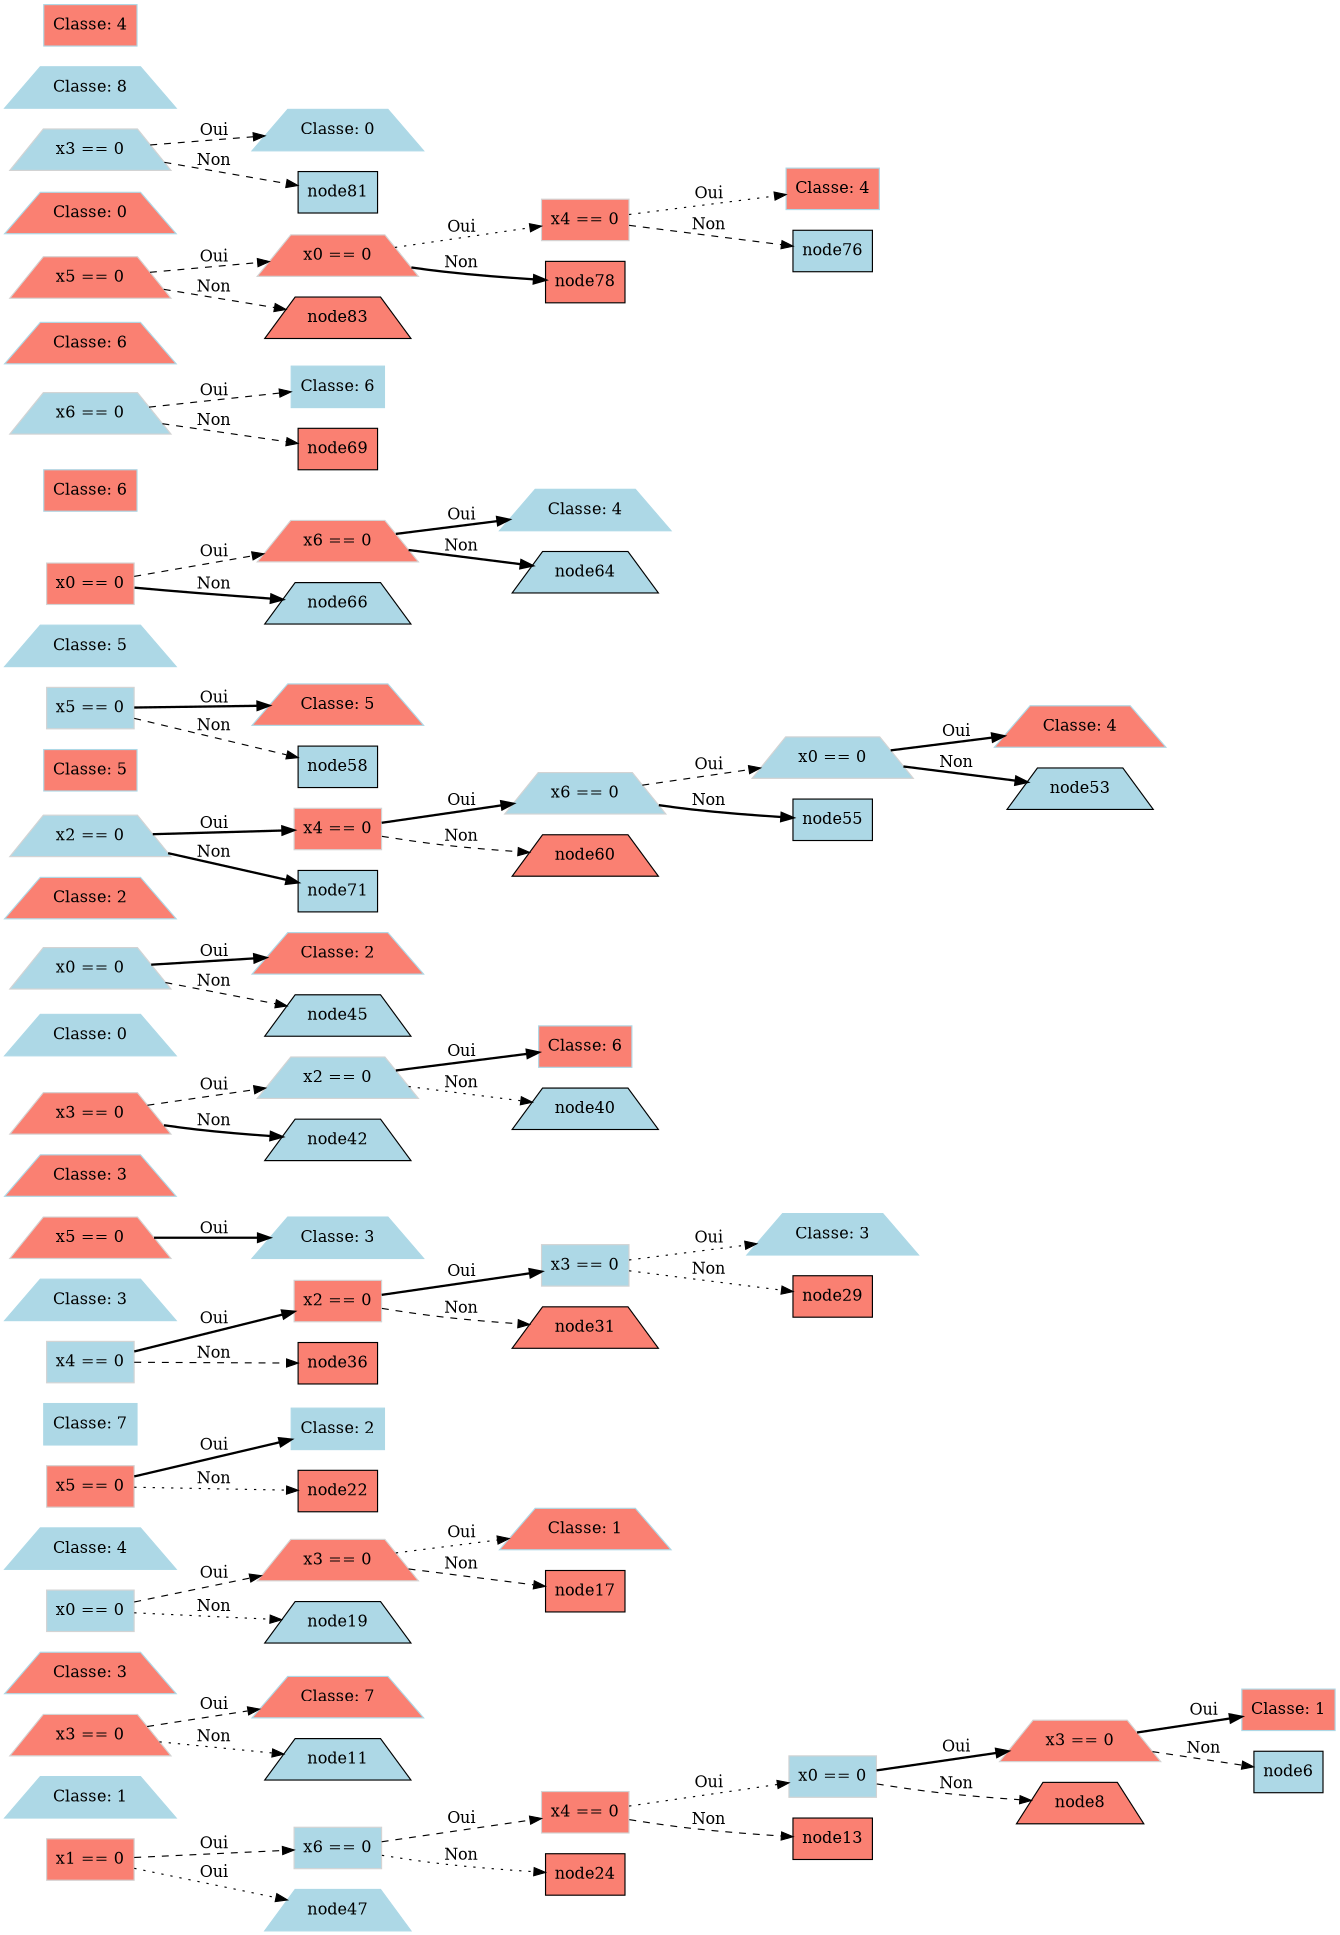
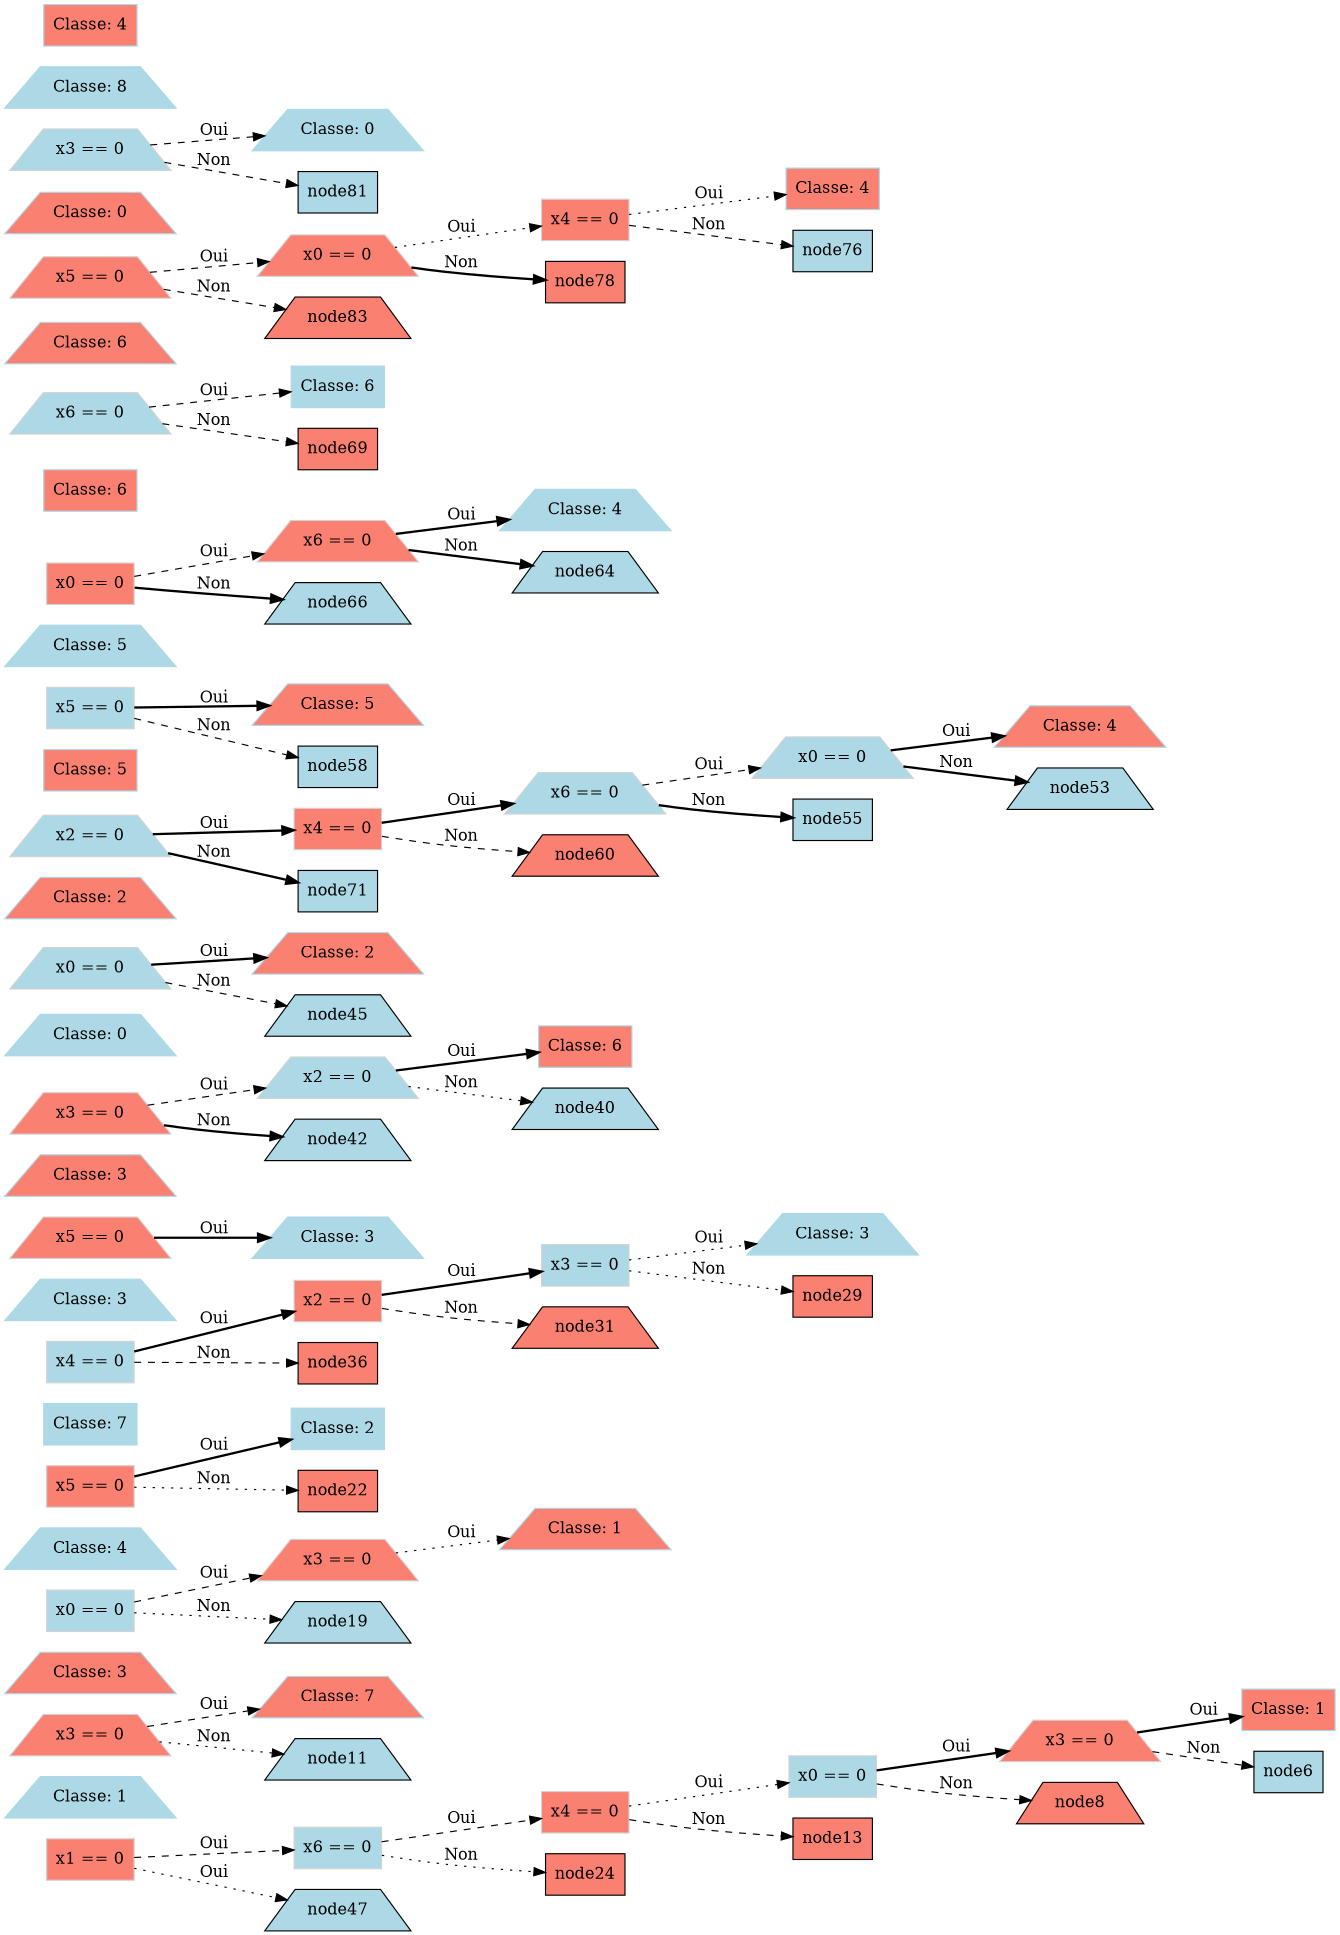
node "node17": removed
node "node47": color lightblue -> black
